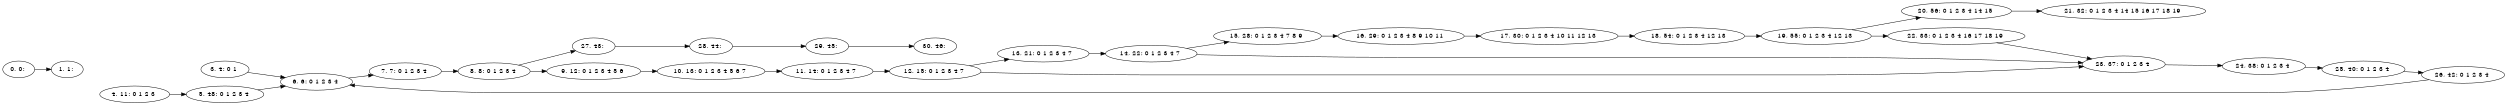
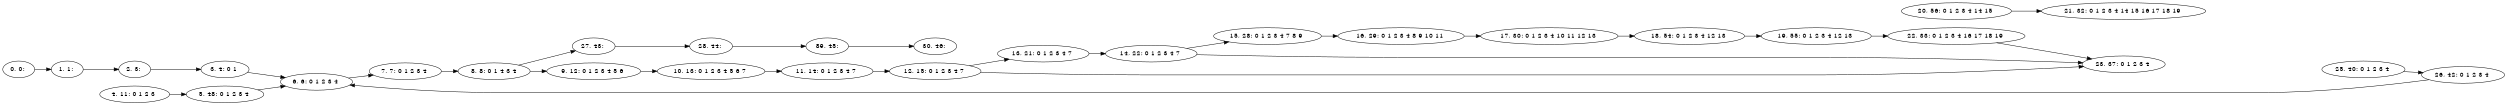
edge "19, 55: 0 1 2 3 4 12 13" -> "20, 56: 0 1 2 3 4 14 15": removed
node "29, 45:": label "29, 45:" -> "89, 45:"
node "24, 38: 0 1 2 3 4": removed
node "2, 3:": added
node "8, 8: 0 1 2 3 4": label "8, 8: 0 1 2 3 4" -> "8, 8: 0 1 4 3 4"
